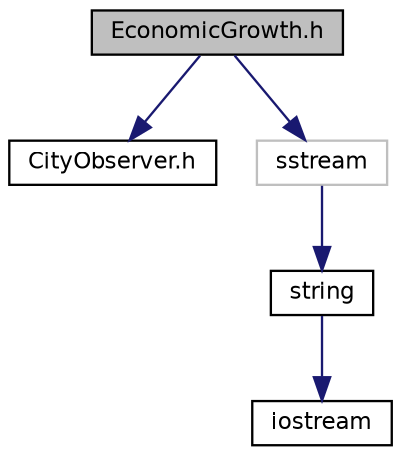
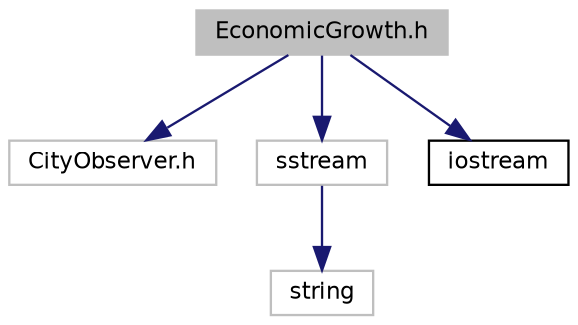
node "EconomicGrowth.h": color black -> grey75
node "CityObserver.h": color black -> grey75
node "string": color black -> grey75
edge "string" -> "iostream": now "EconomicGrowth.h" -> "iostream"
